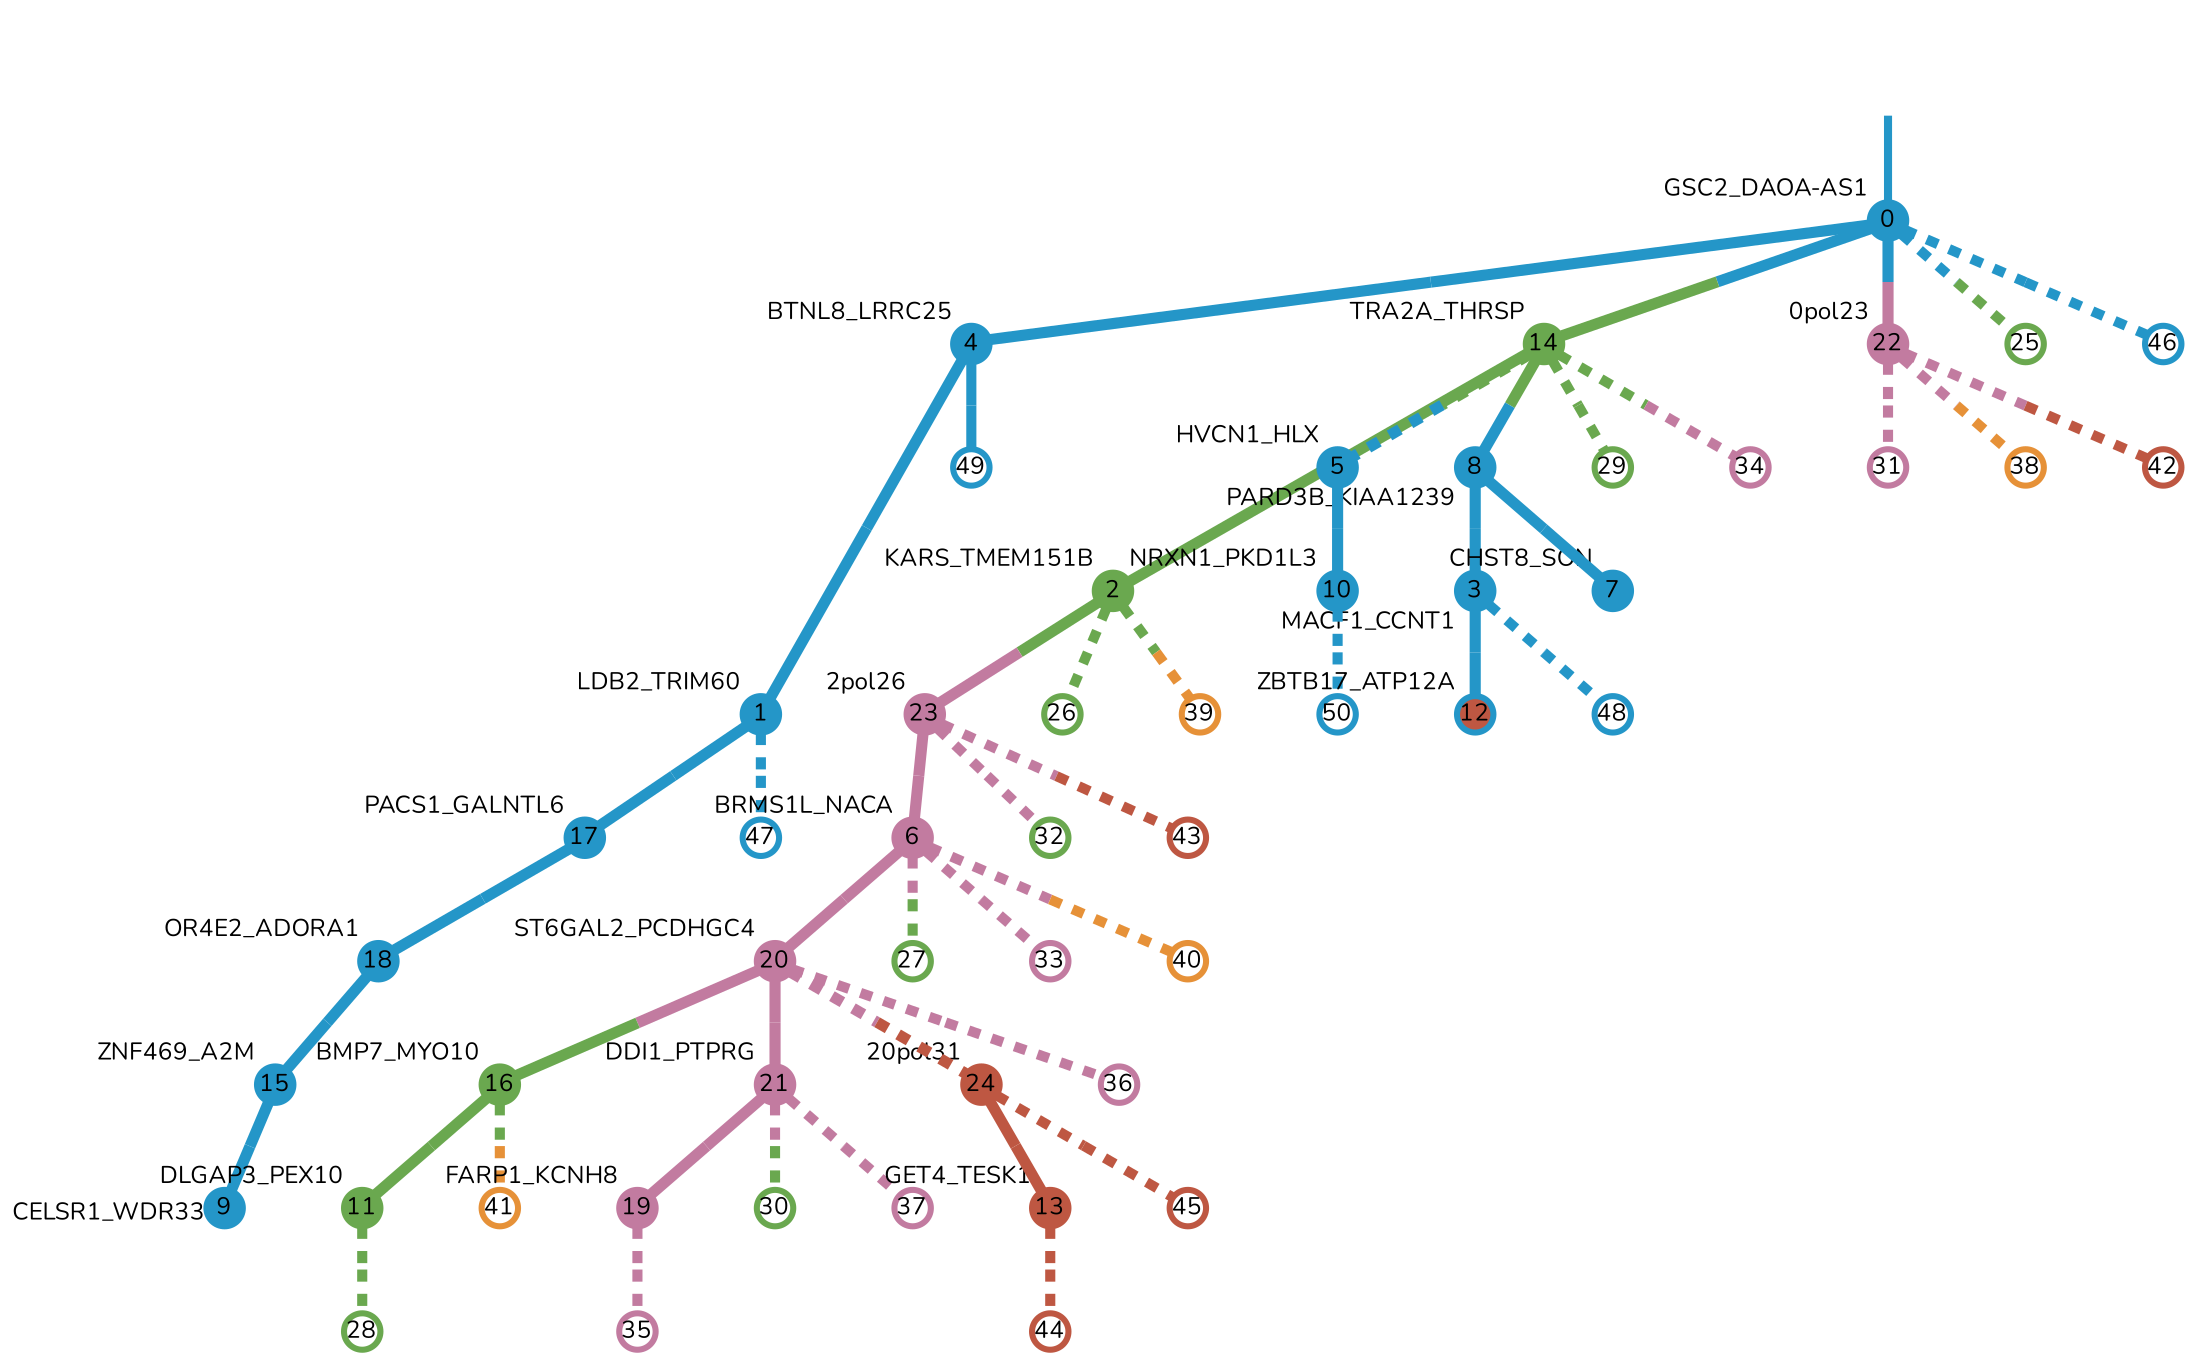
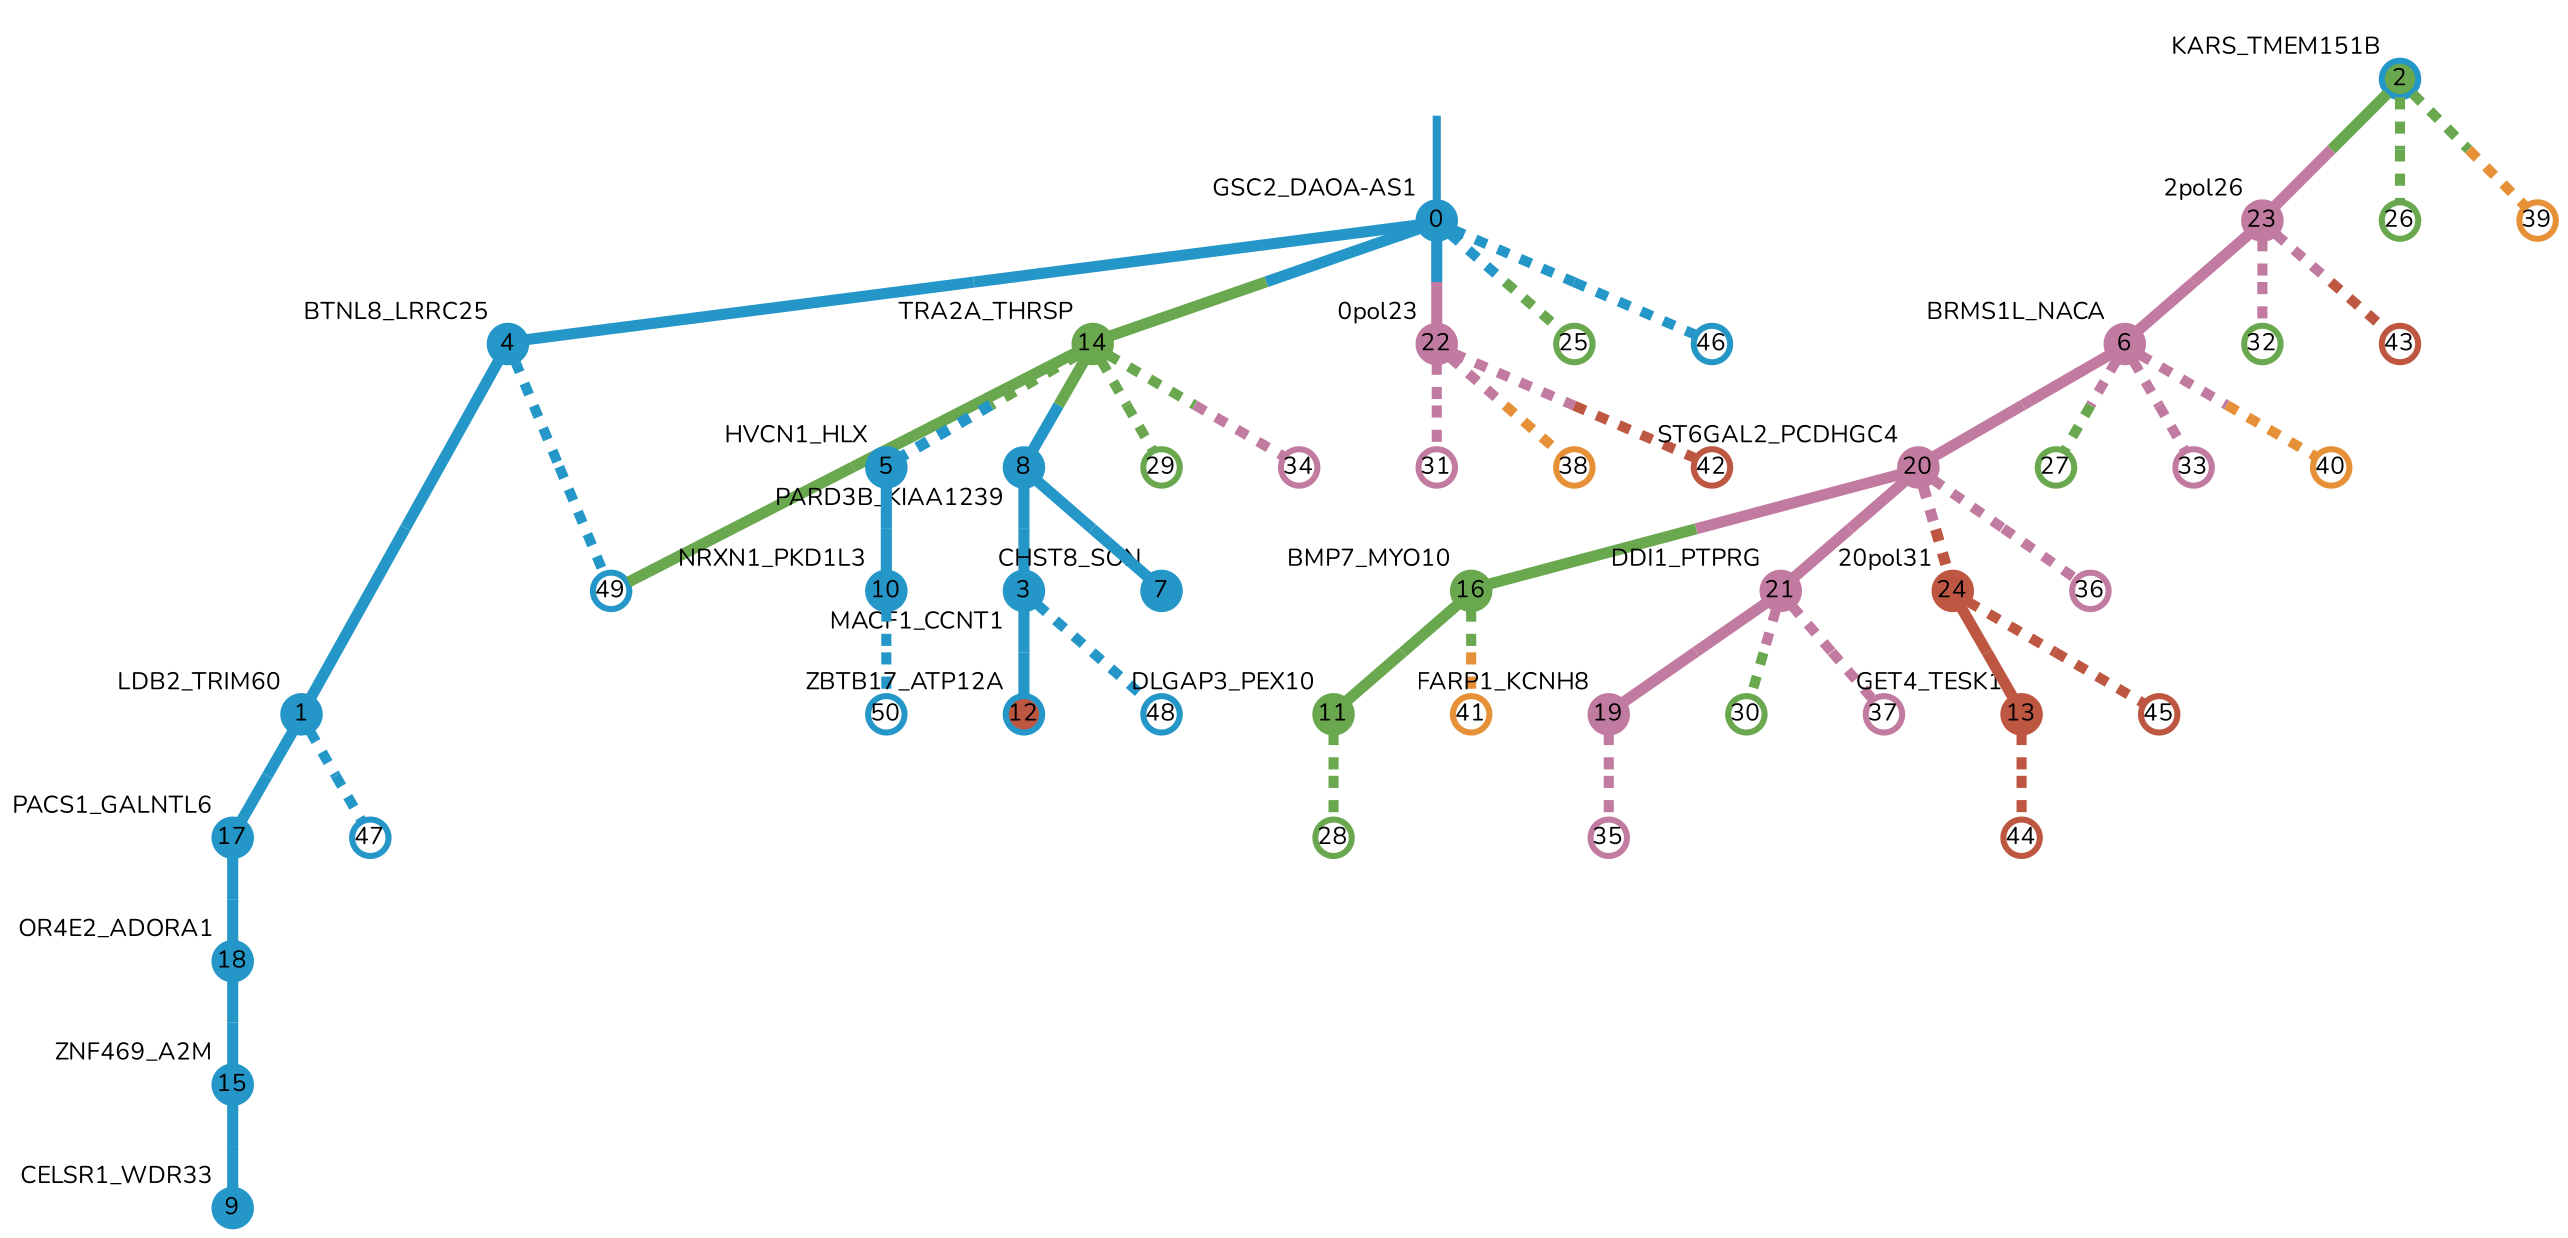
edge "4 BTNL8_LRRC25" -> "49": style solid -> dashed
edge "14 TRA2A_THRSP" -> "2 KARS_TMEM151B": now "14 TRA2A_THRSP" -> "49"
node "2 KARS_TMEM151B": color #6aa84fff -> #2496c8ff
